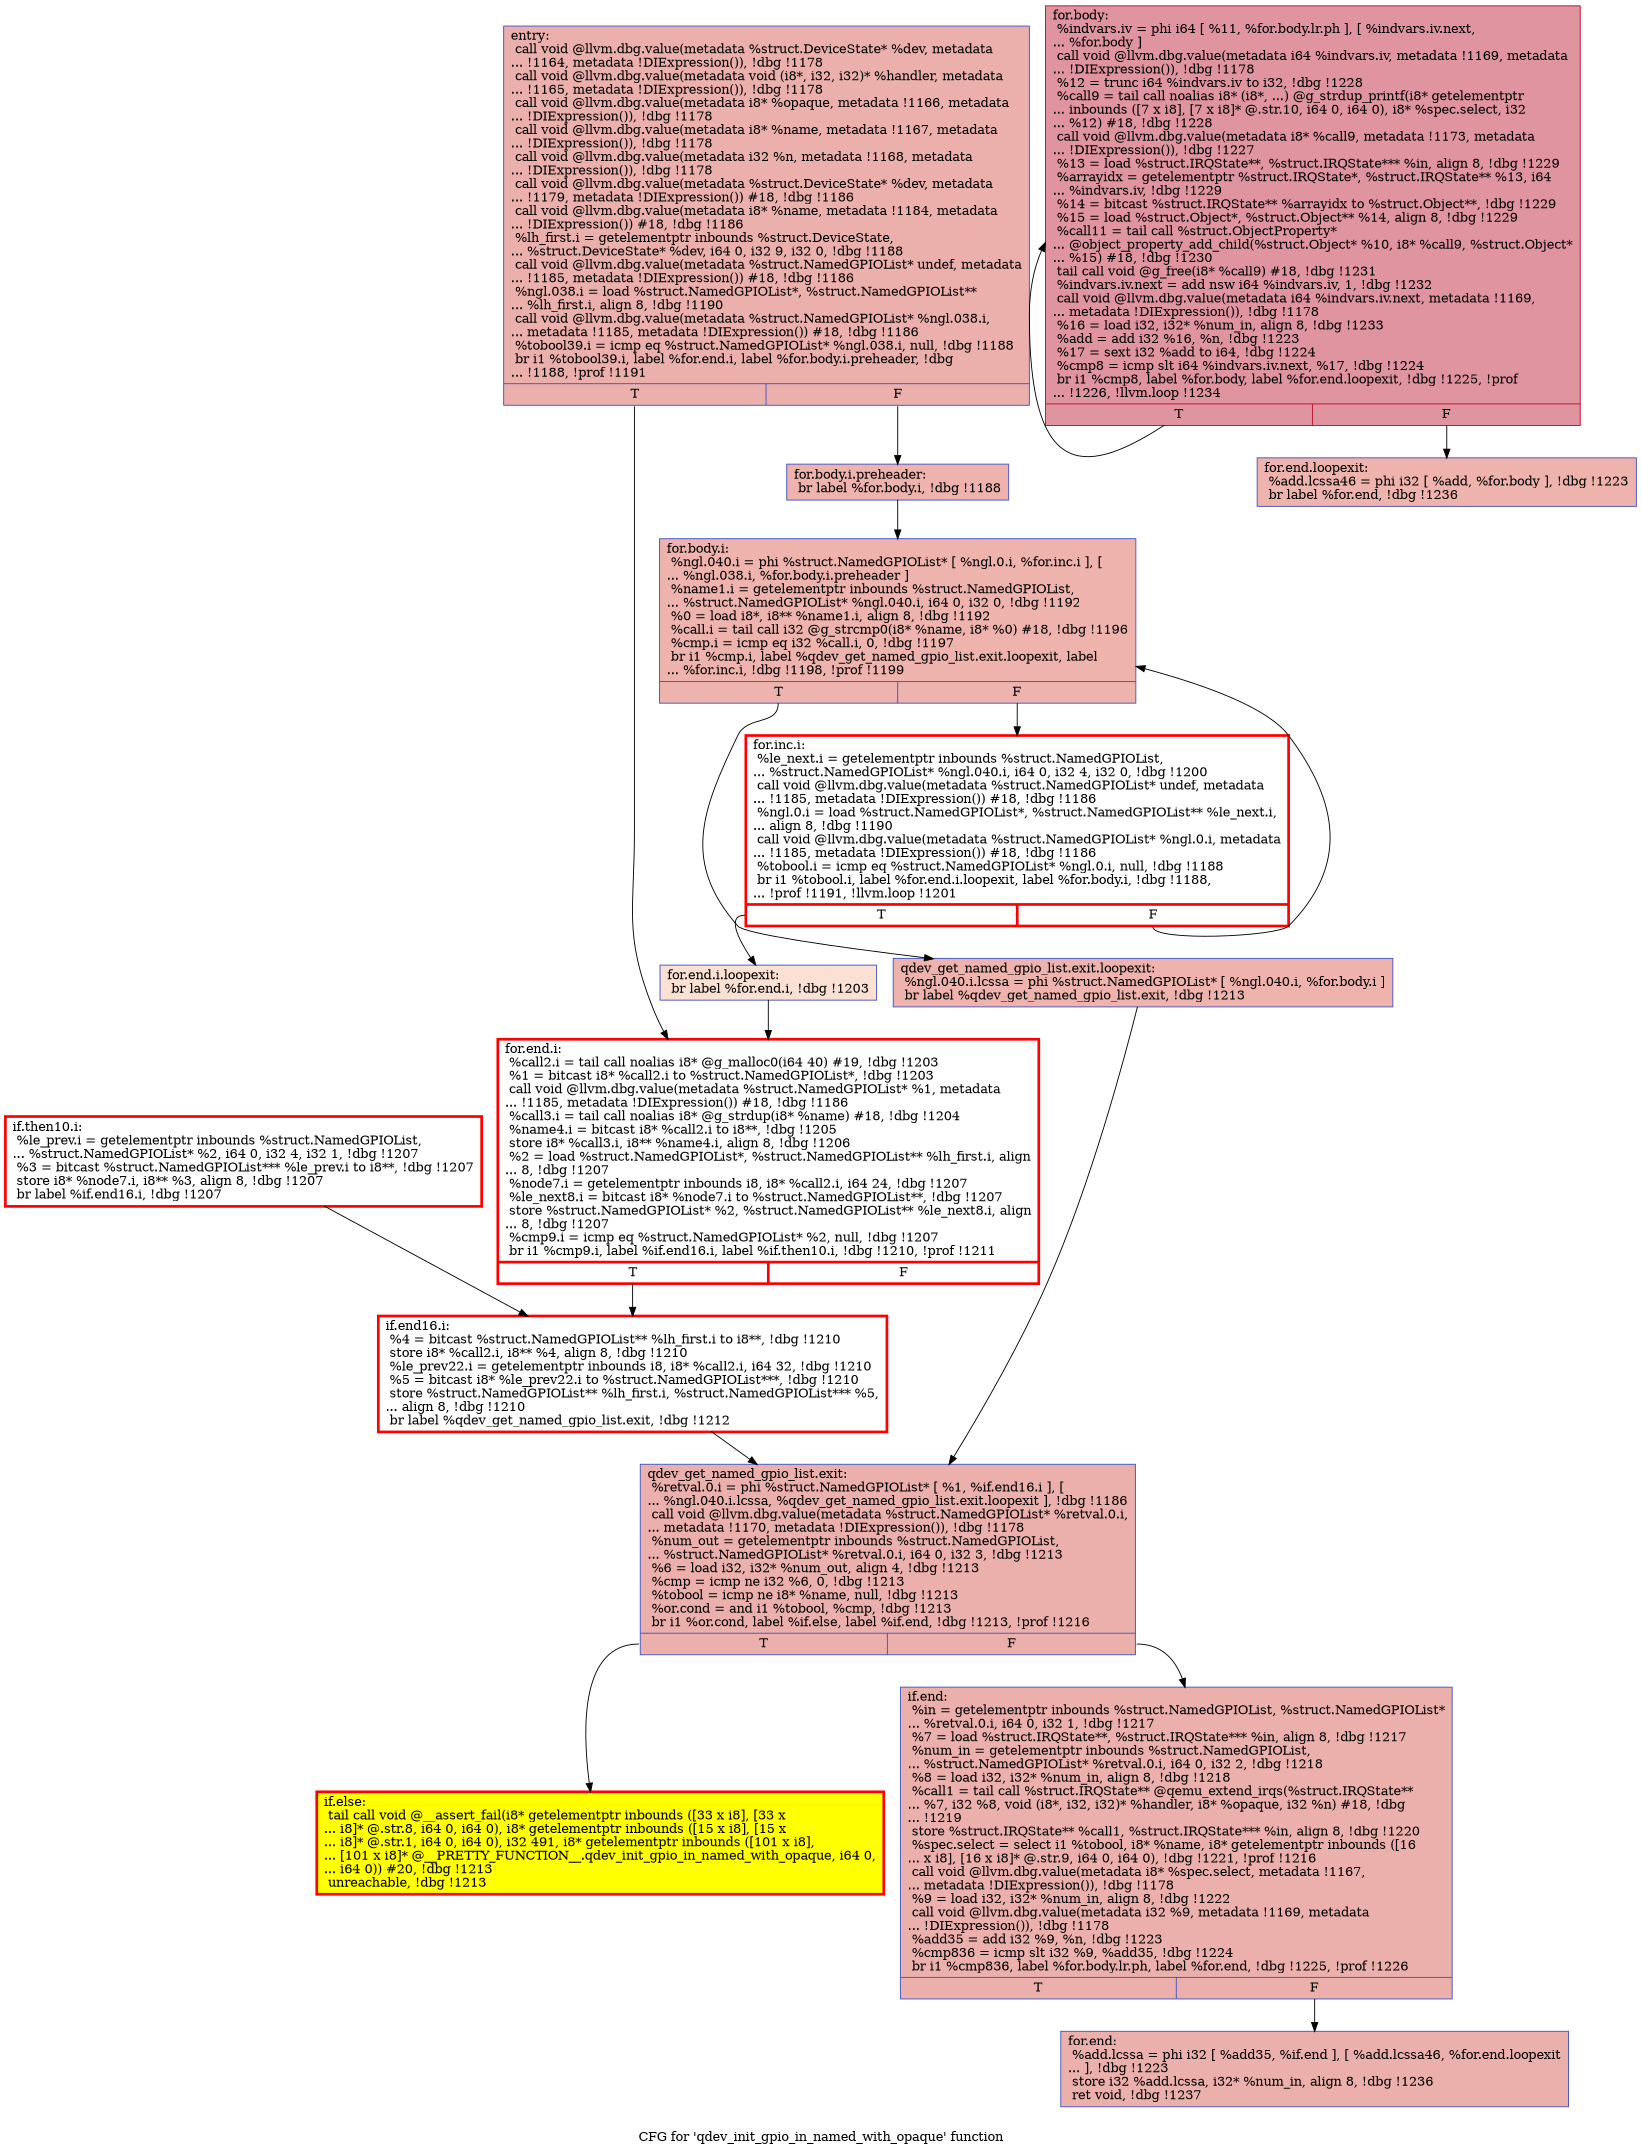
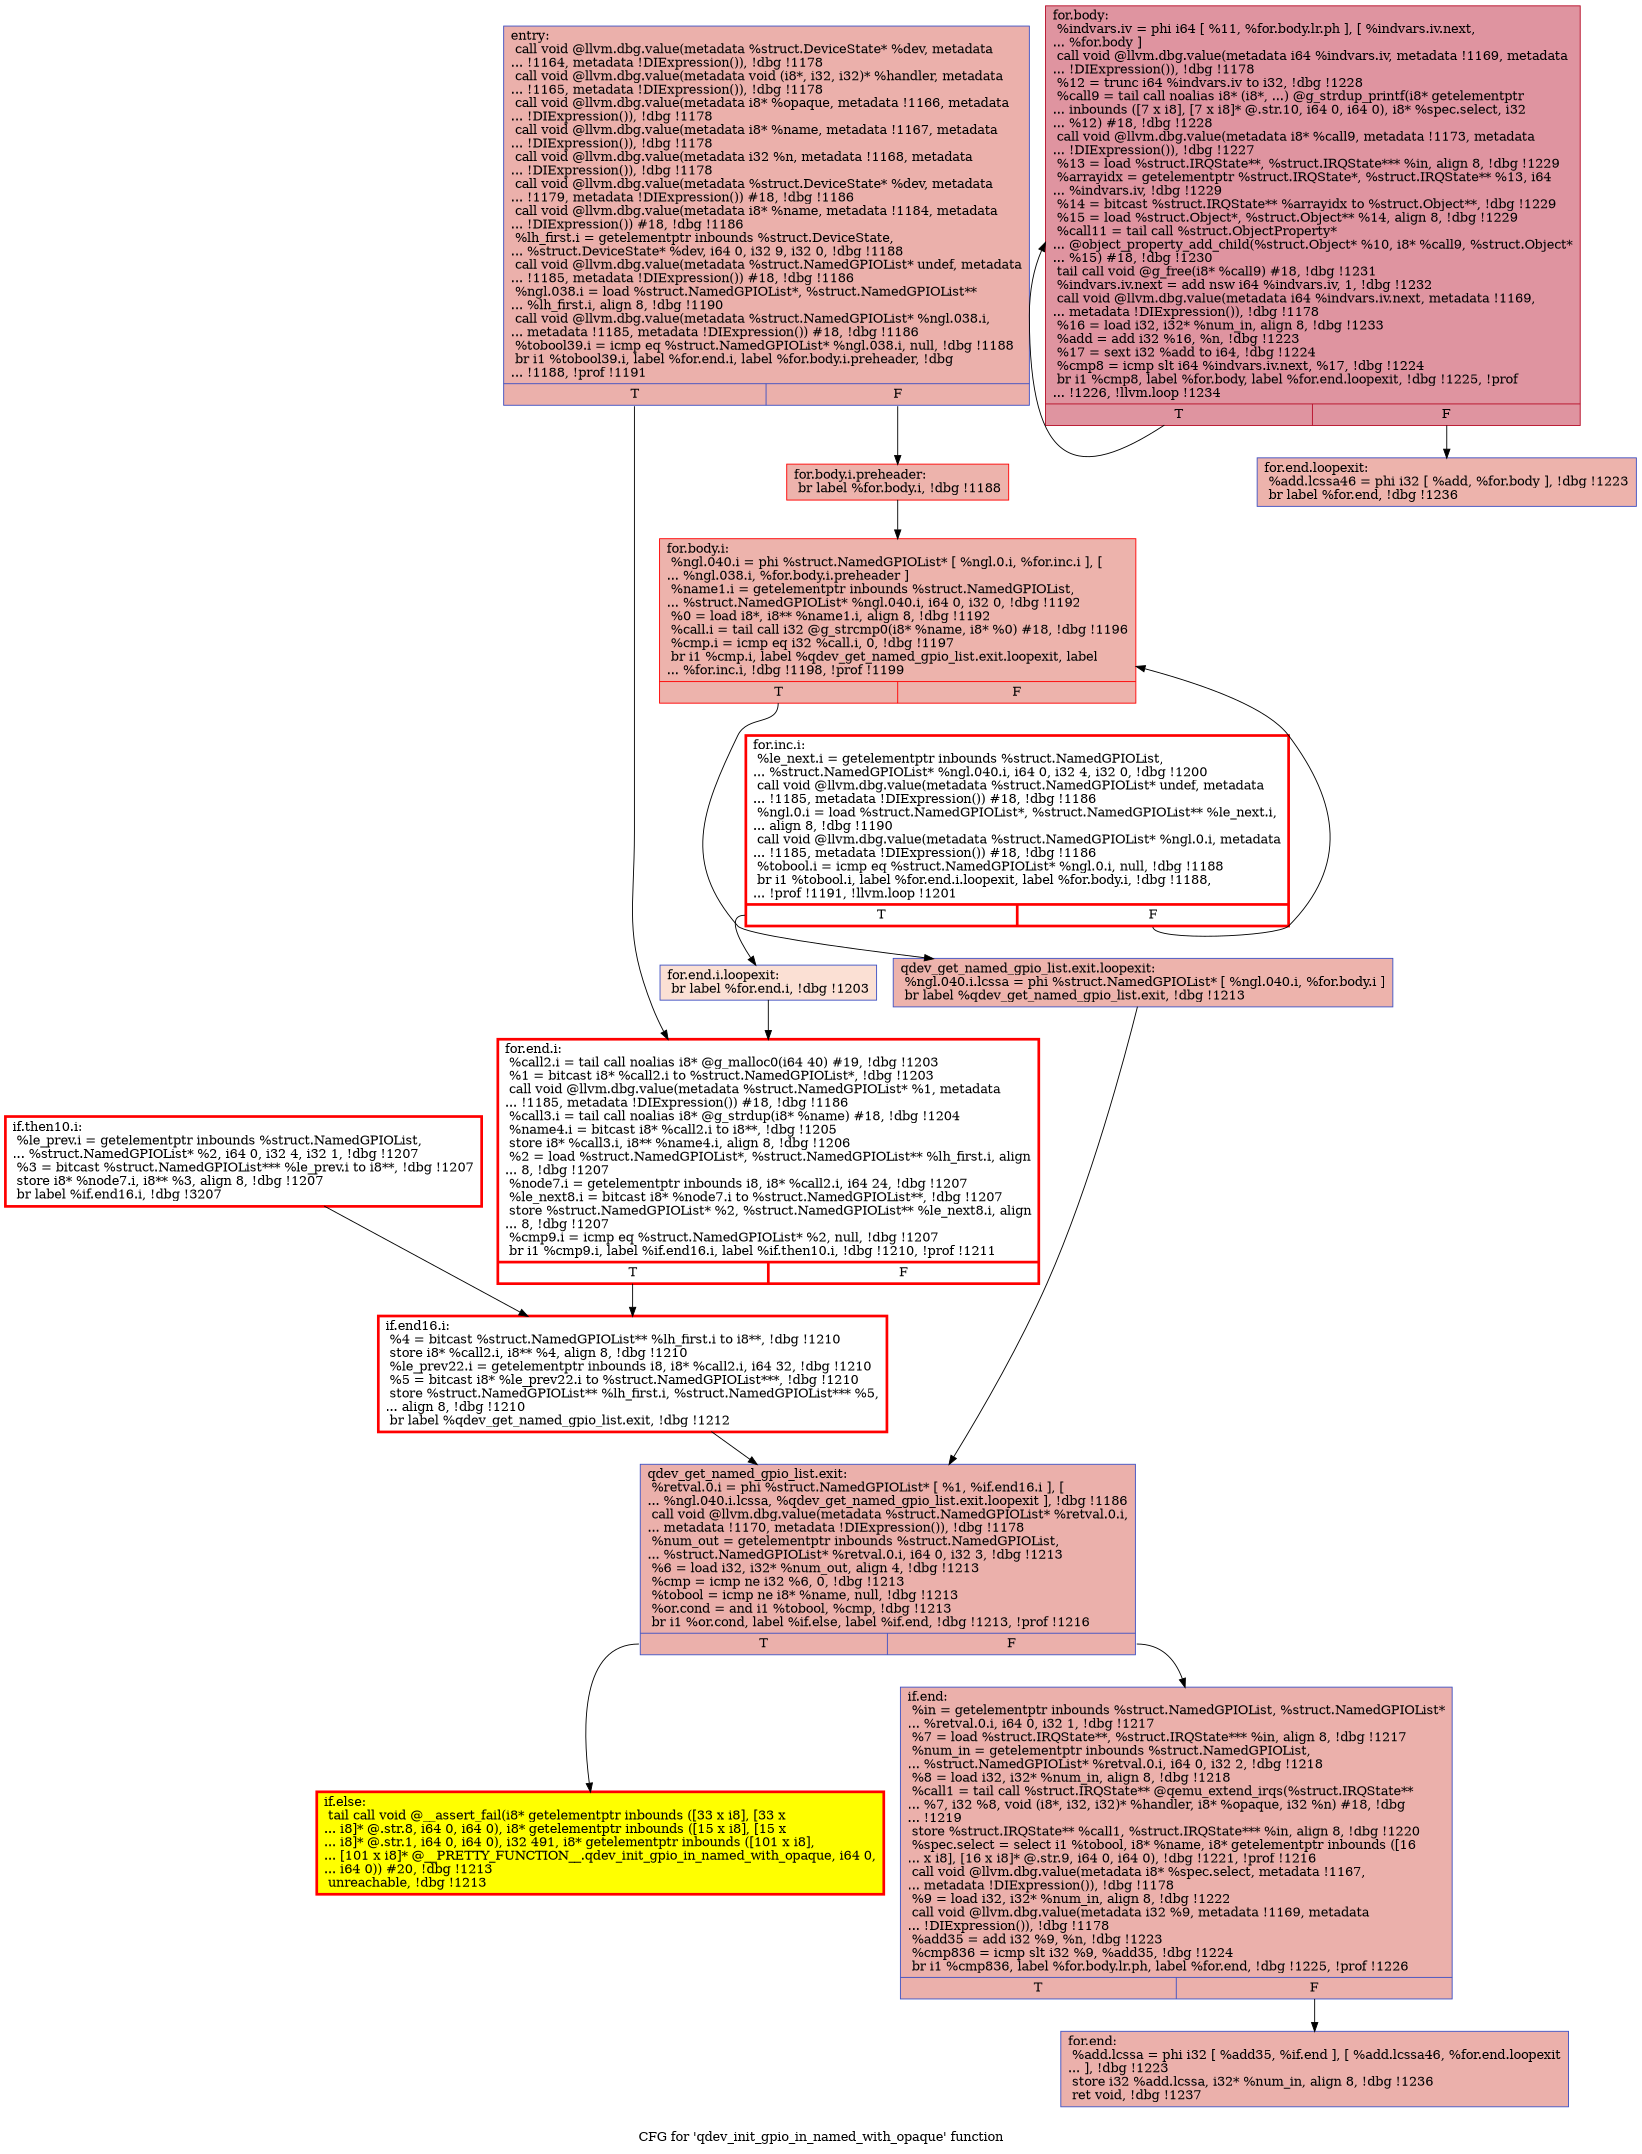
node "for.body.i.preheader:": color #3d50c3ff -> red
node "for.body.i:": color #3d50c3ff -> red
edge "for.body.i:" -> "for.inc.i:": removed
node "if.then10.i:": text "br label %if.end16.i, !dbg !1207" -> "br label %if.end16.i, !dbg !3207"
